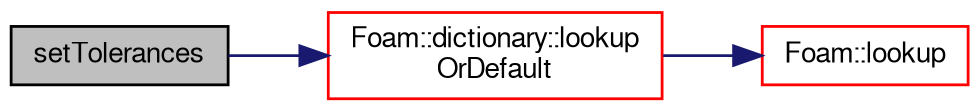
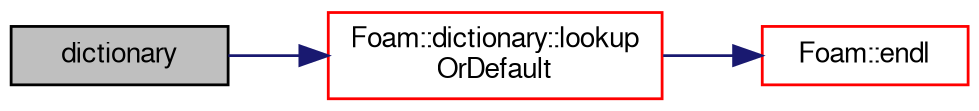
node "setTolerances": label "setTolerances" -> "dictionary"
node "Foam::lookup": label "Foam::lookup" -> "Foam::endl"
